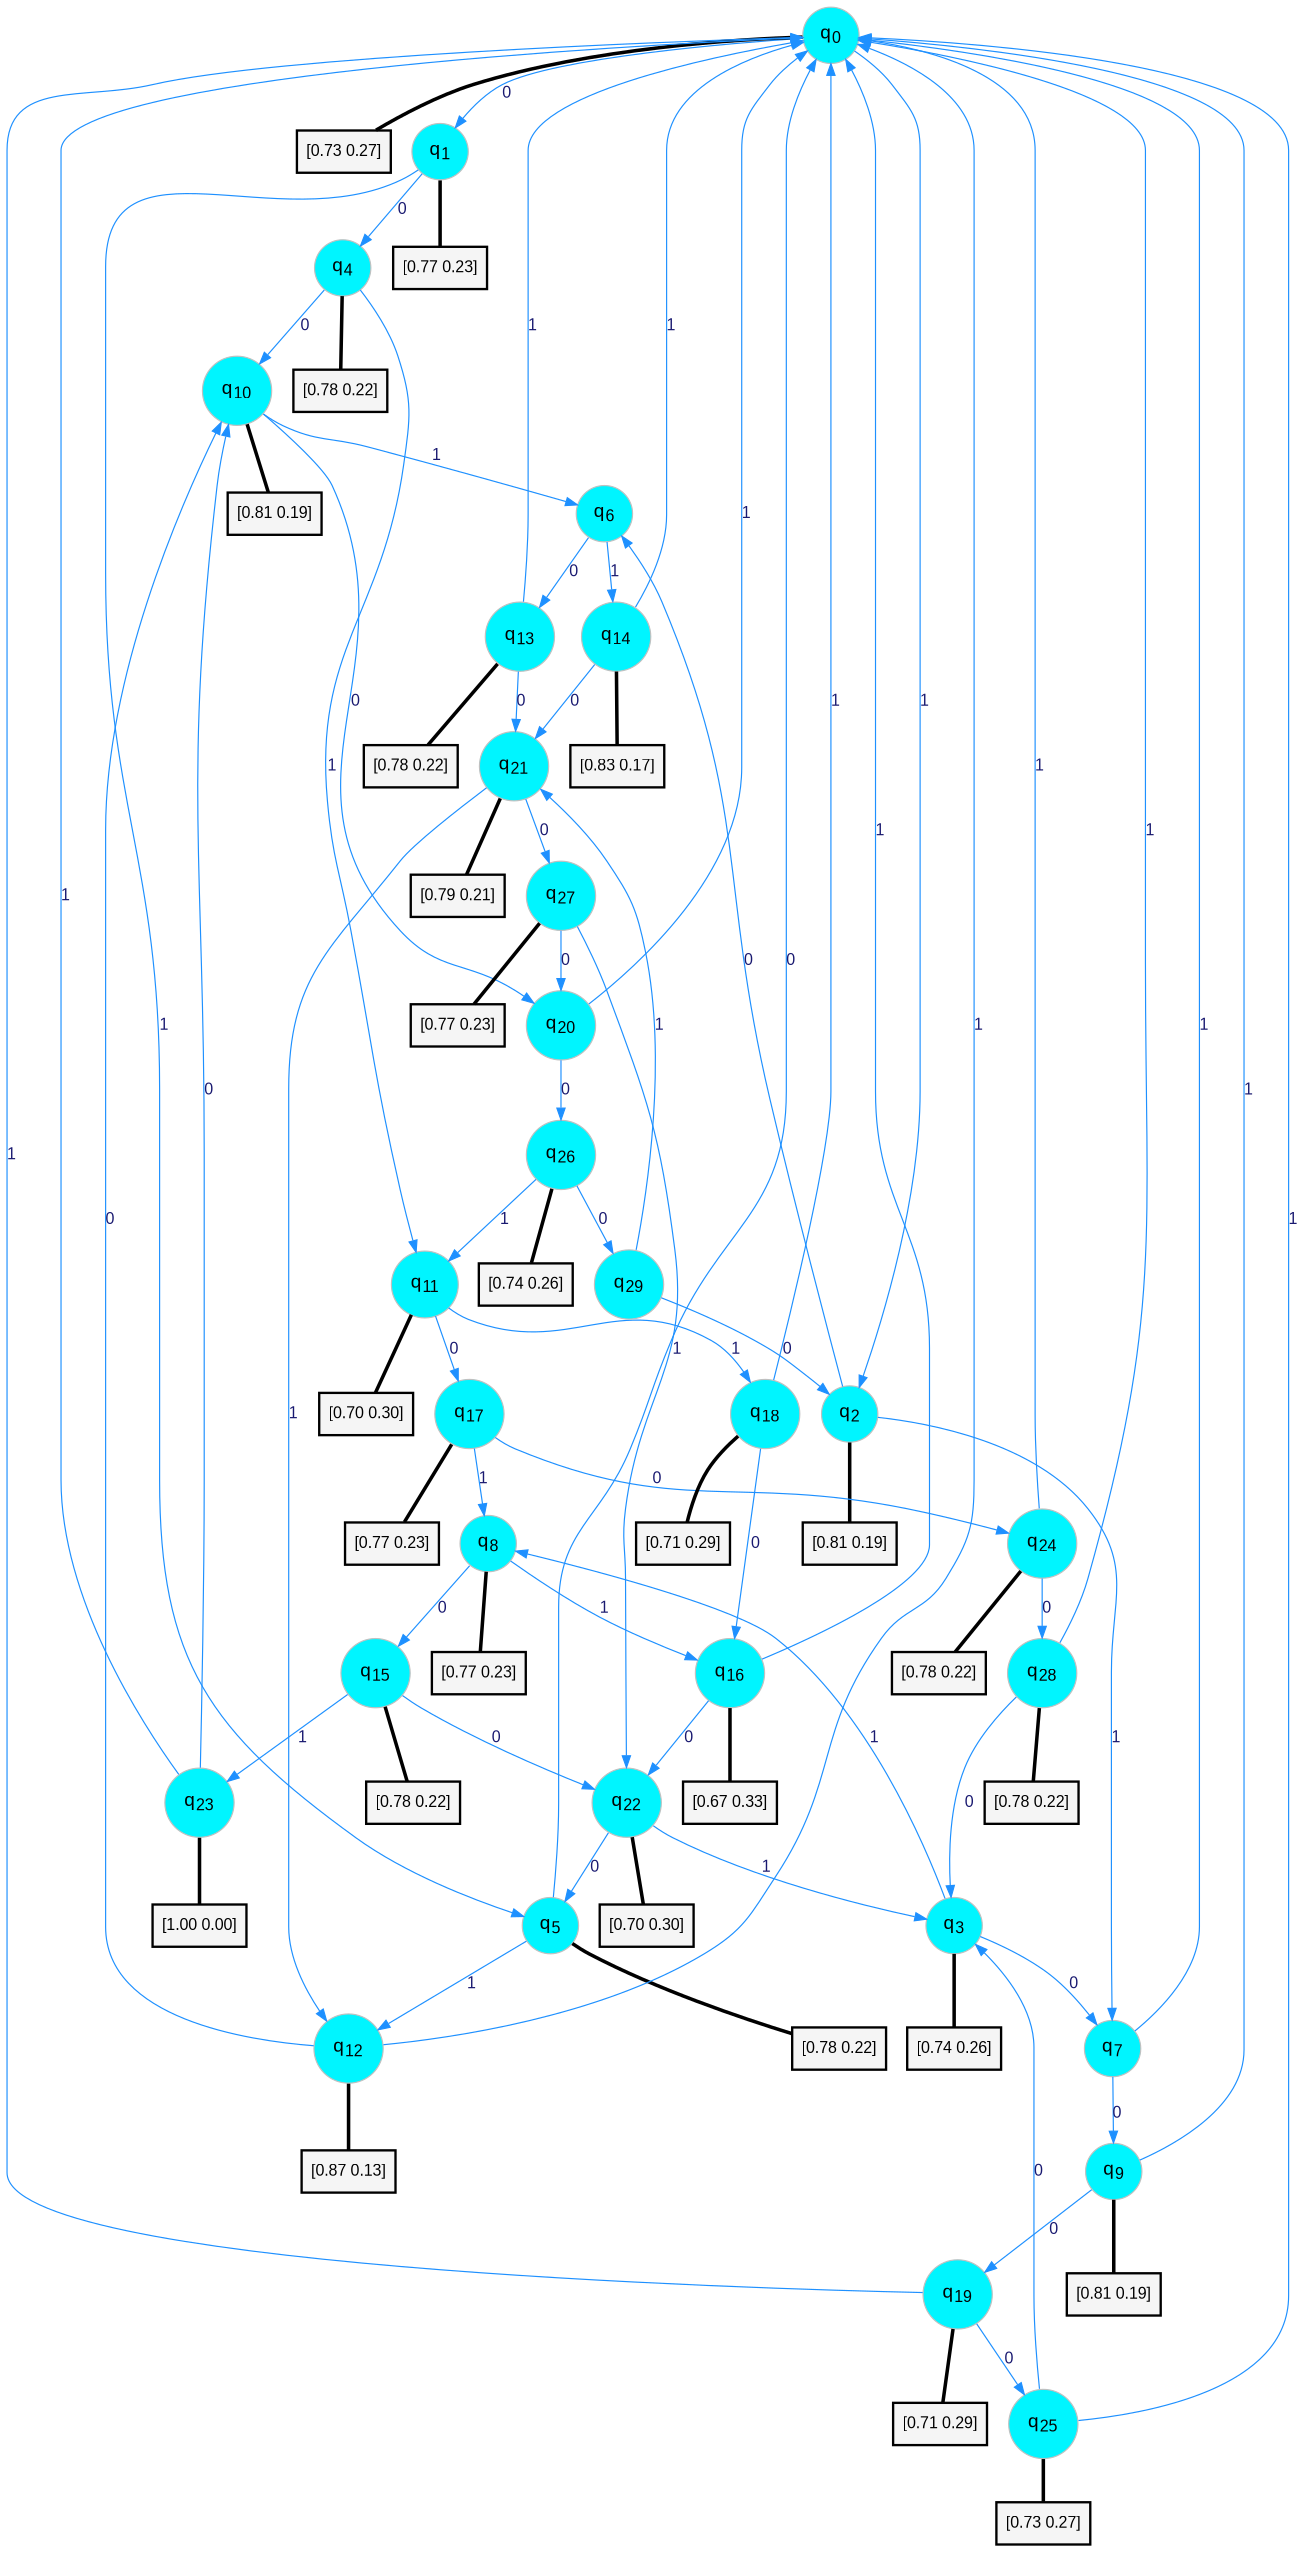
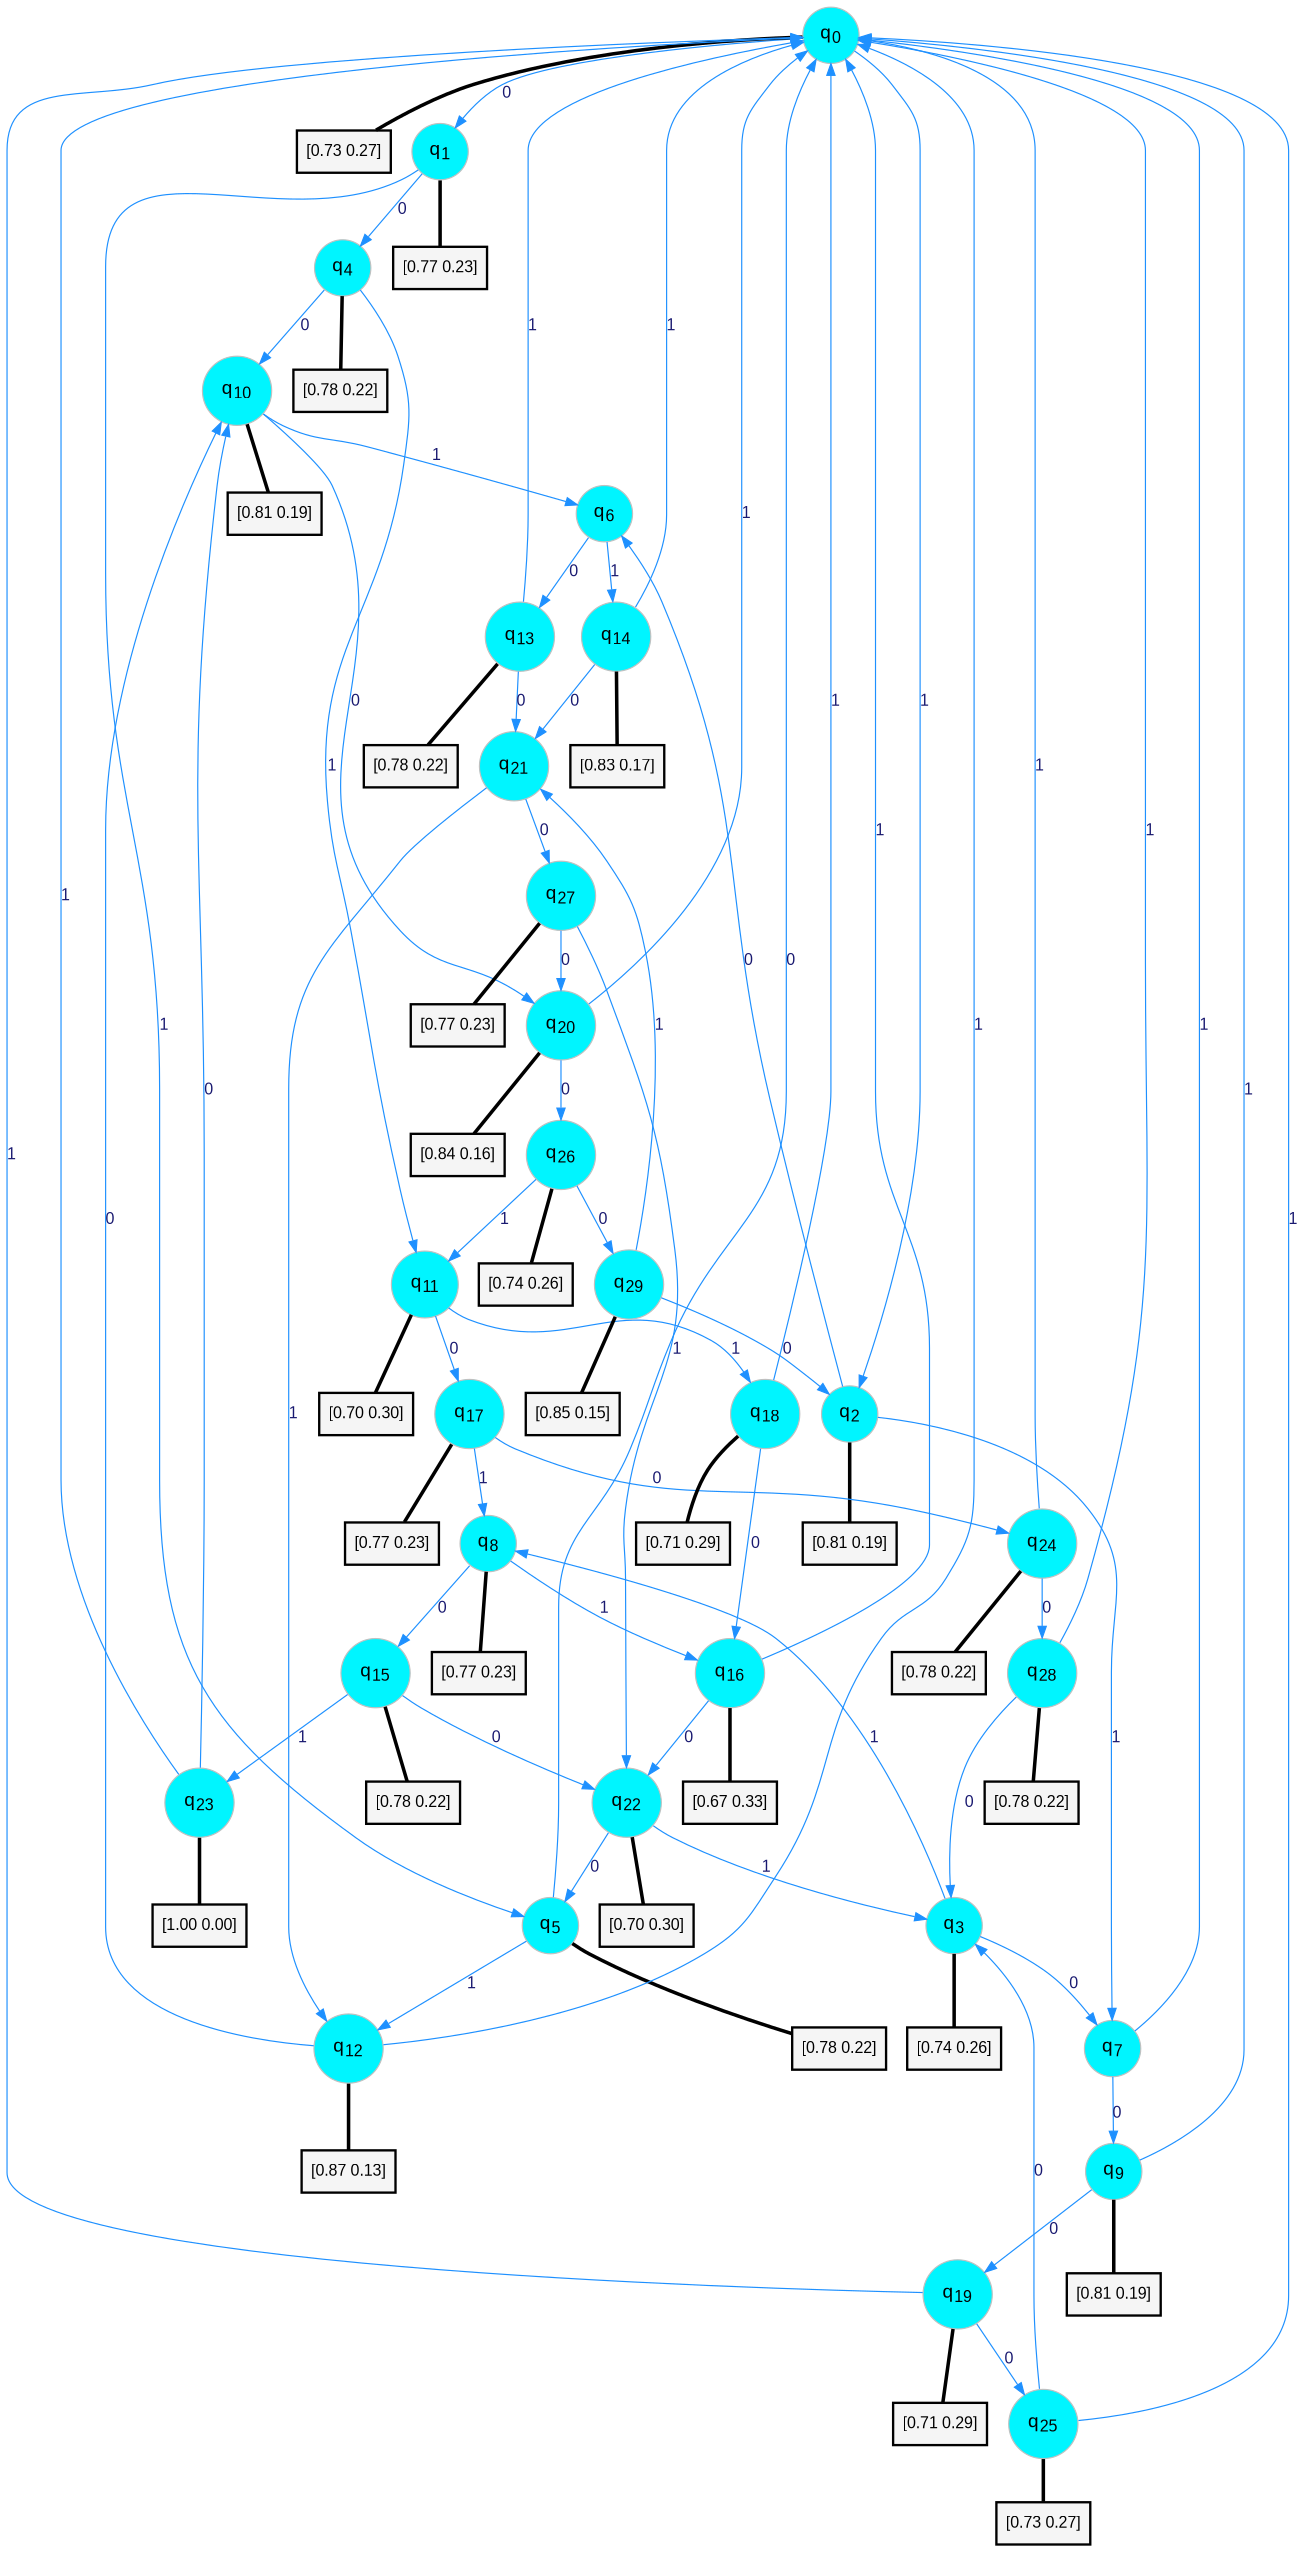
node "[0.79 0.21]": removed
node "[0.84 0.16]": added
node "[0.85 0.15]": added
